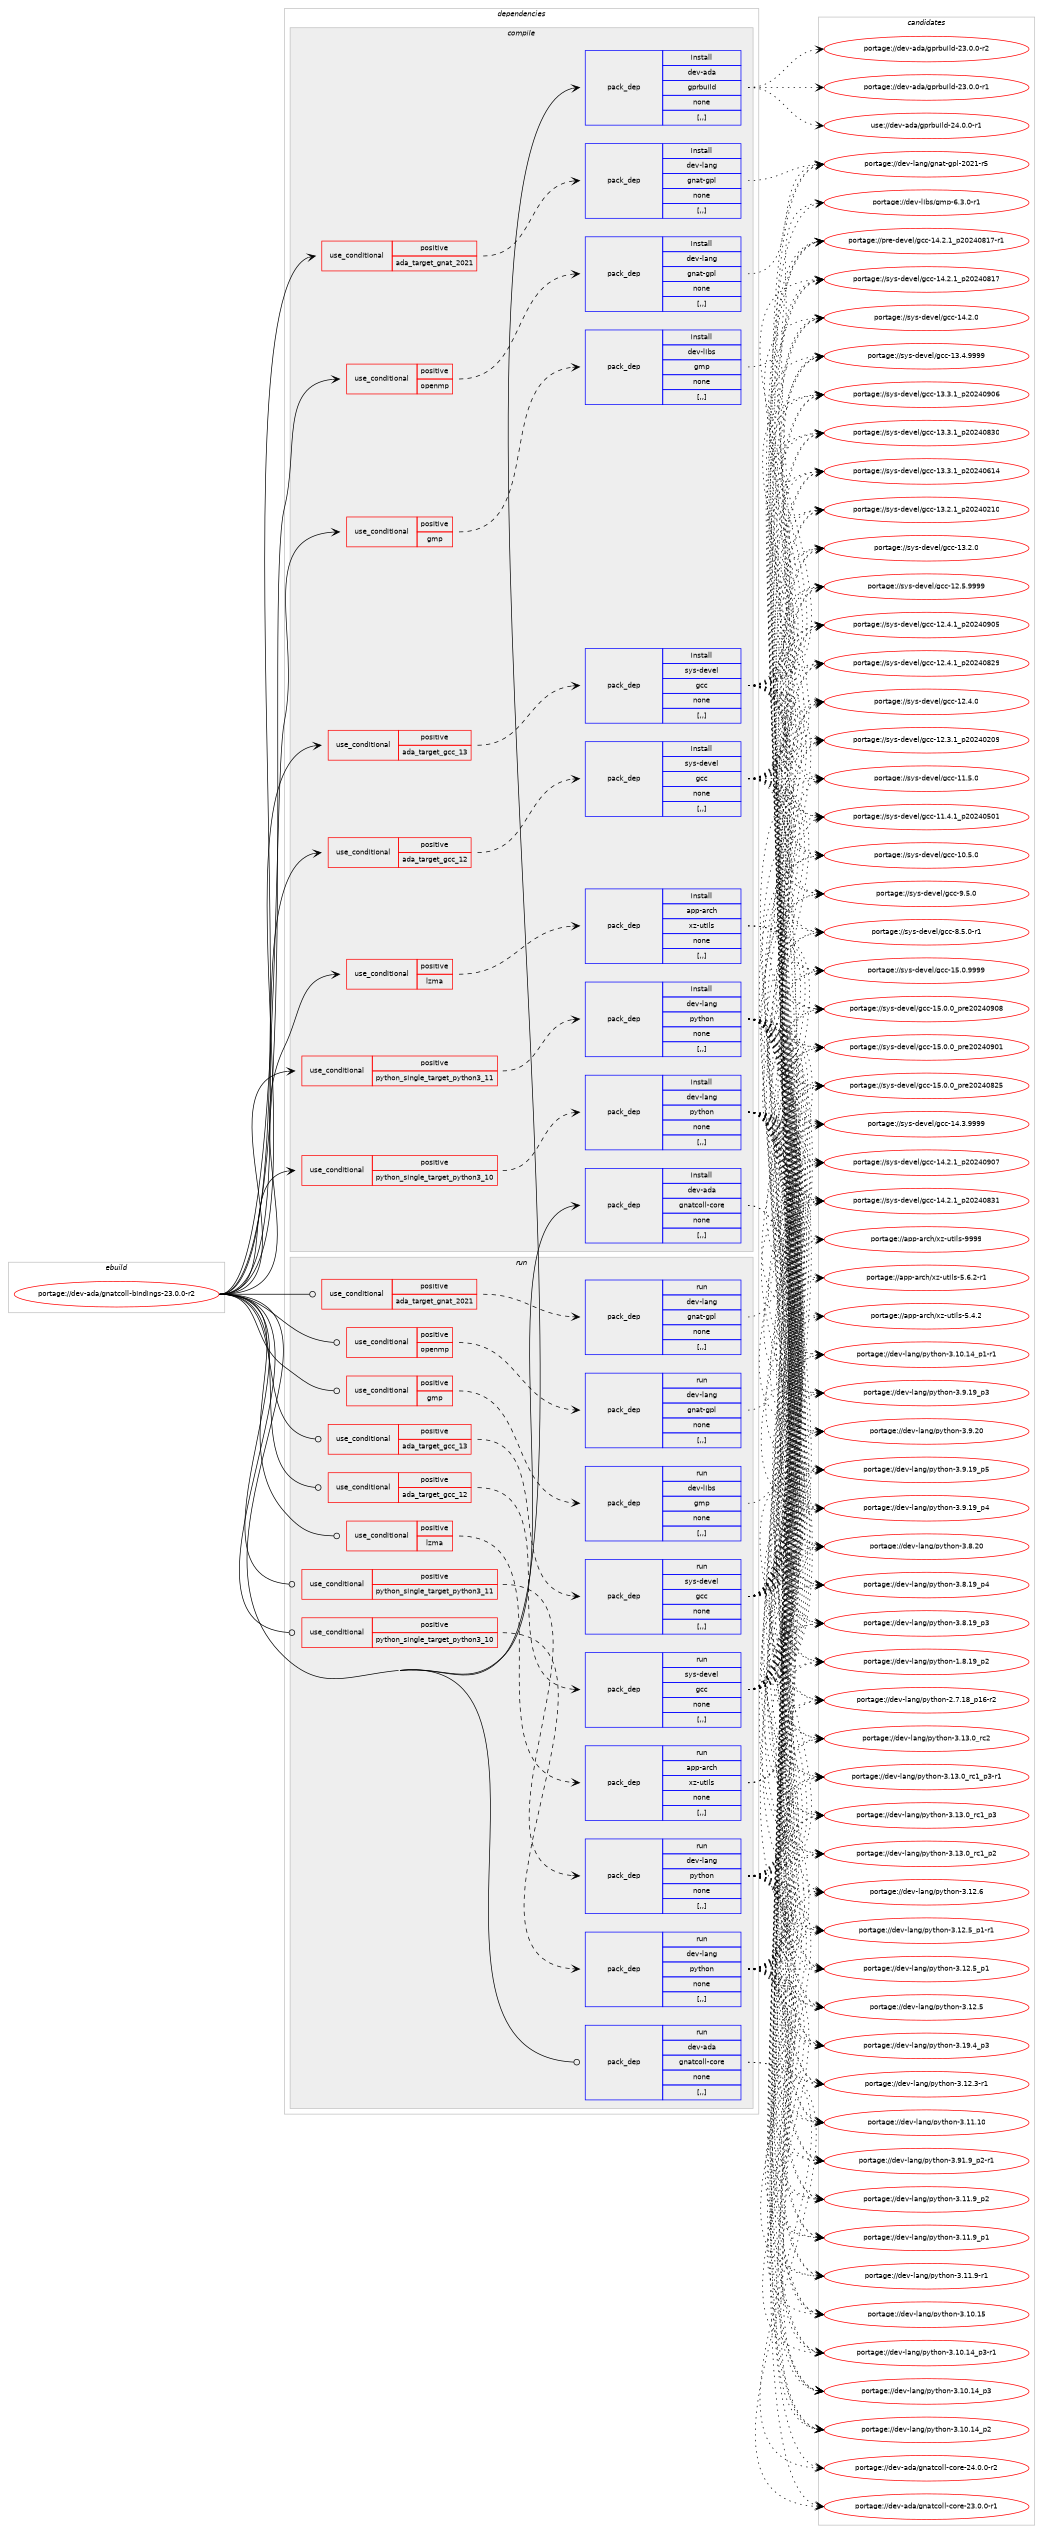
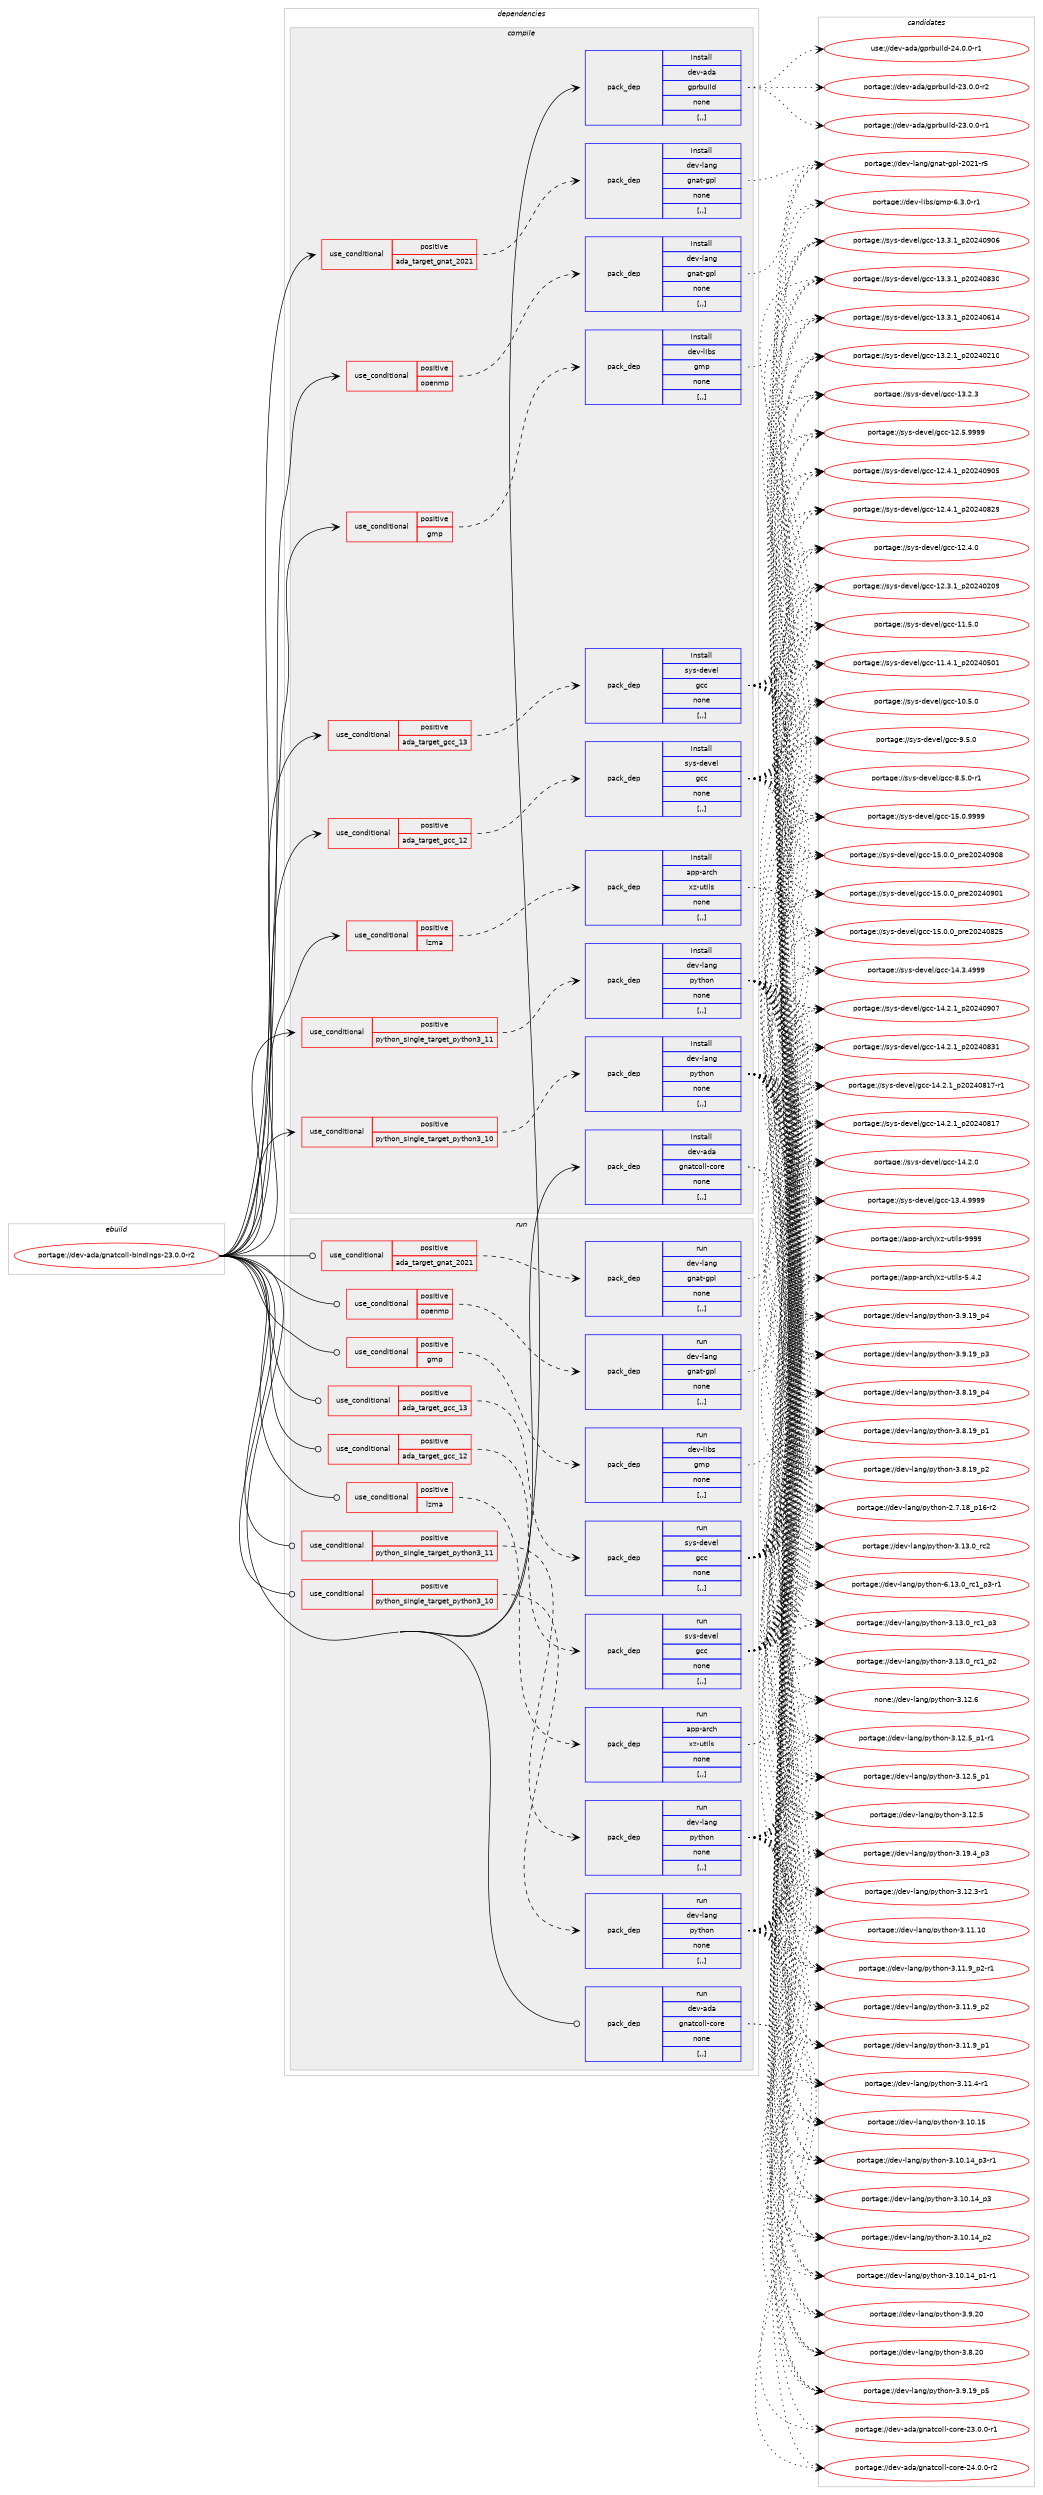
node "portage://pre-devel/gcc-14.2.1_p20240817-r1": label "portage://pre-devel/gcc-14.2.1_p20240817-r1" -> "portage://sys-devel/gcc-14.2.1_p20240817-r1"
node "portage://sys-devel/gcc-13.2.0": label "portage://sys-devel/gcc-13.2.0" -> "portage://sys-devel/gcc-13.2.3"
node "portage://sys-devel/gcc-14.3.9999": label "portage://sys-devel/gcc-14.3.9999" -> "portage://sys-devel/gcc-14.3.4999"
node "portage://app-arch/xz-utils-5.6.2-r1": removed
node "portage://dev-lang/python-3.8.19_p3": label "portage://dev-lang/python-3.8.19_p3" -> "portage://dev-lang/python-3.8.19_p1"
node "portage://dev-lang/python-1.8.19_p2": label "portage://dev-lang/python-1.8.19_p2" -> "portage://dev-lang/python-3.8.19_p2"
node "portage://dev-lang/python-3.13.0_rc1_p3-r1": label "portage://dev-lang/python-3.13.0_rc1_p3-r1" -> "portage://dev-lang/python-6.13.0_rc1_p3-r1"
node "portage://dev-lang/python-3.12.6": label "portage://dev-lang/python-3.12.6" -> "none://dev-lang/python-3.12.6"
node "portage://dev-lang/python-3.91.9_p2-r1": label "portage://dev-lang/python-3.91.9_p2-r1" -> "portage://dev-lang/python-3.11.9_p2-r1"
node "portage://dev-lang/python-3.11.9-r1": label "portage://dev-lang/python-3.11.9-r1" -> "portage://dev-lang/python-3.11.4-r1"
